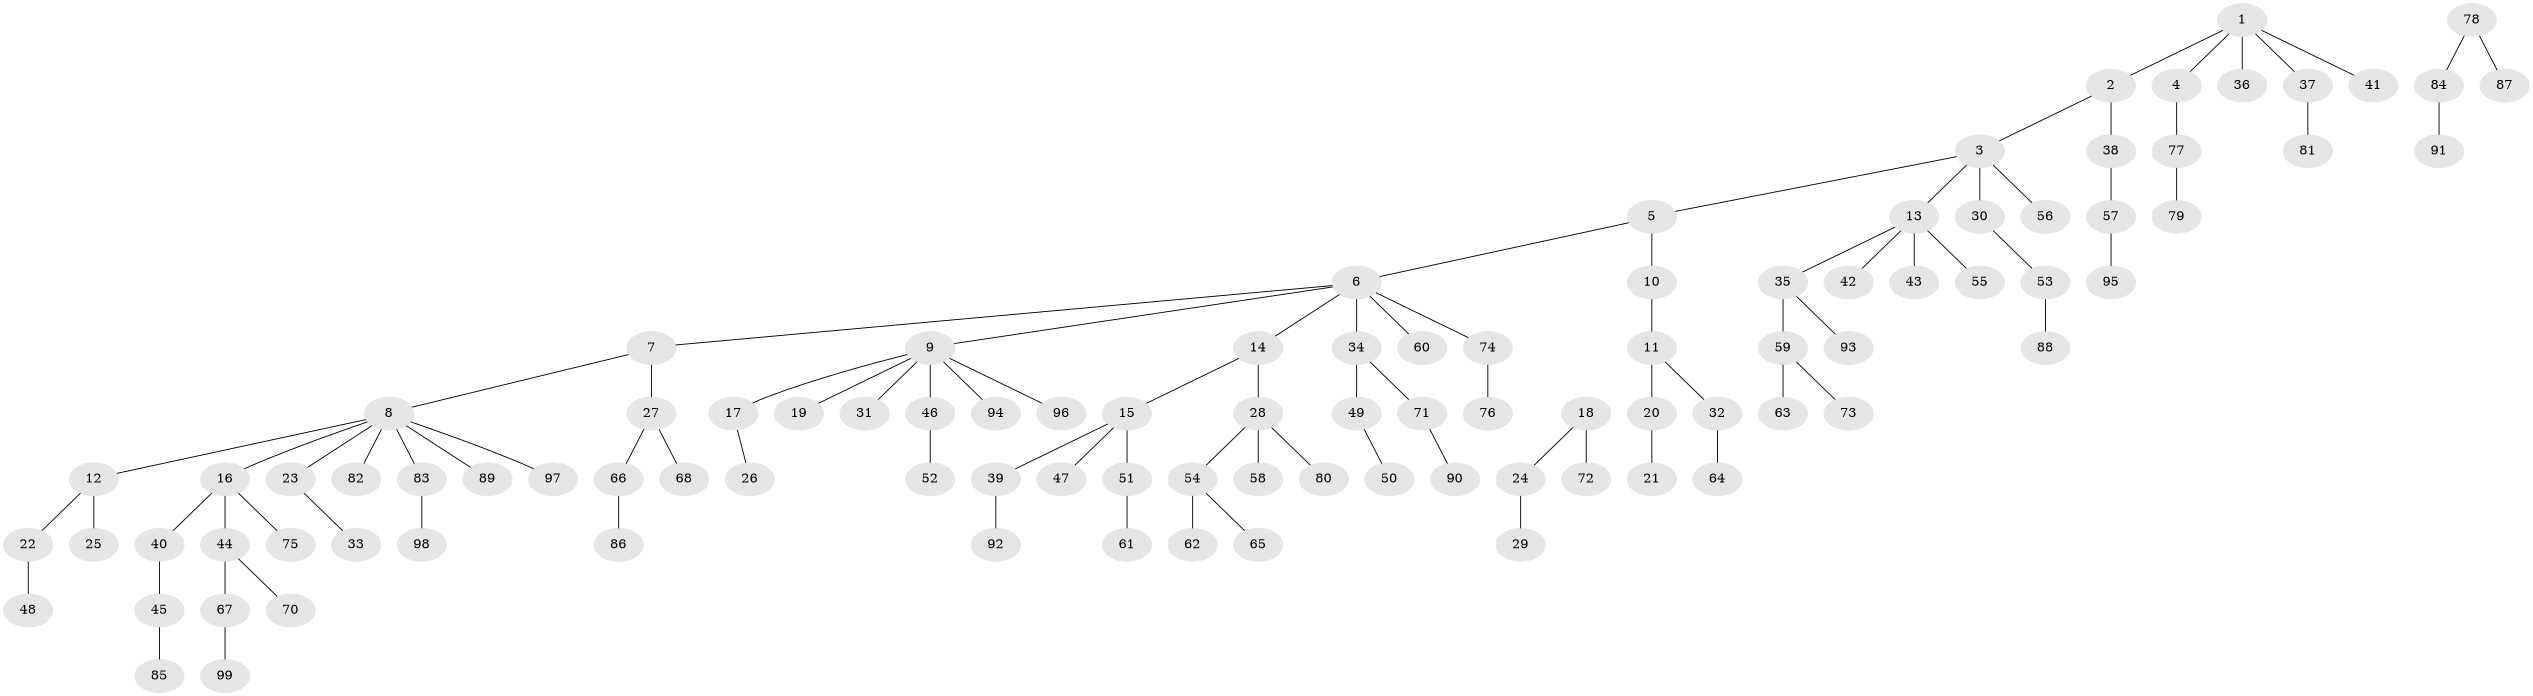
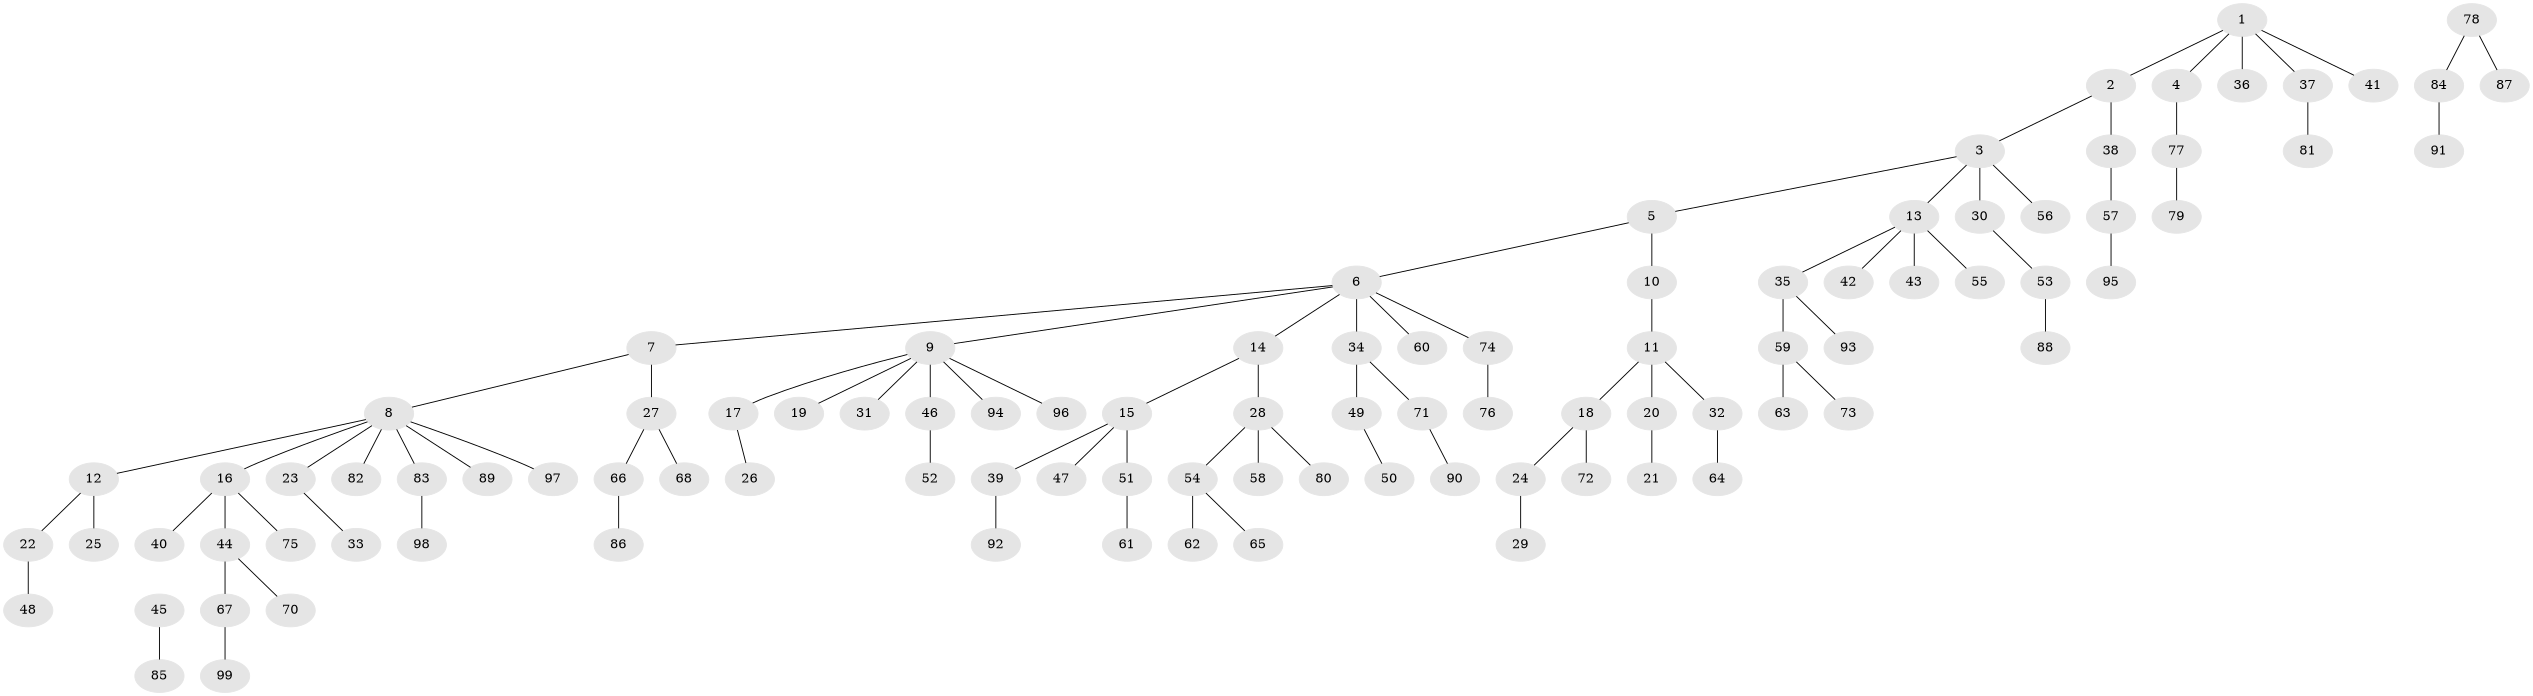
edge "11" -- "18": added
edge "40" -- "45": removed
